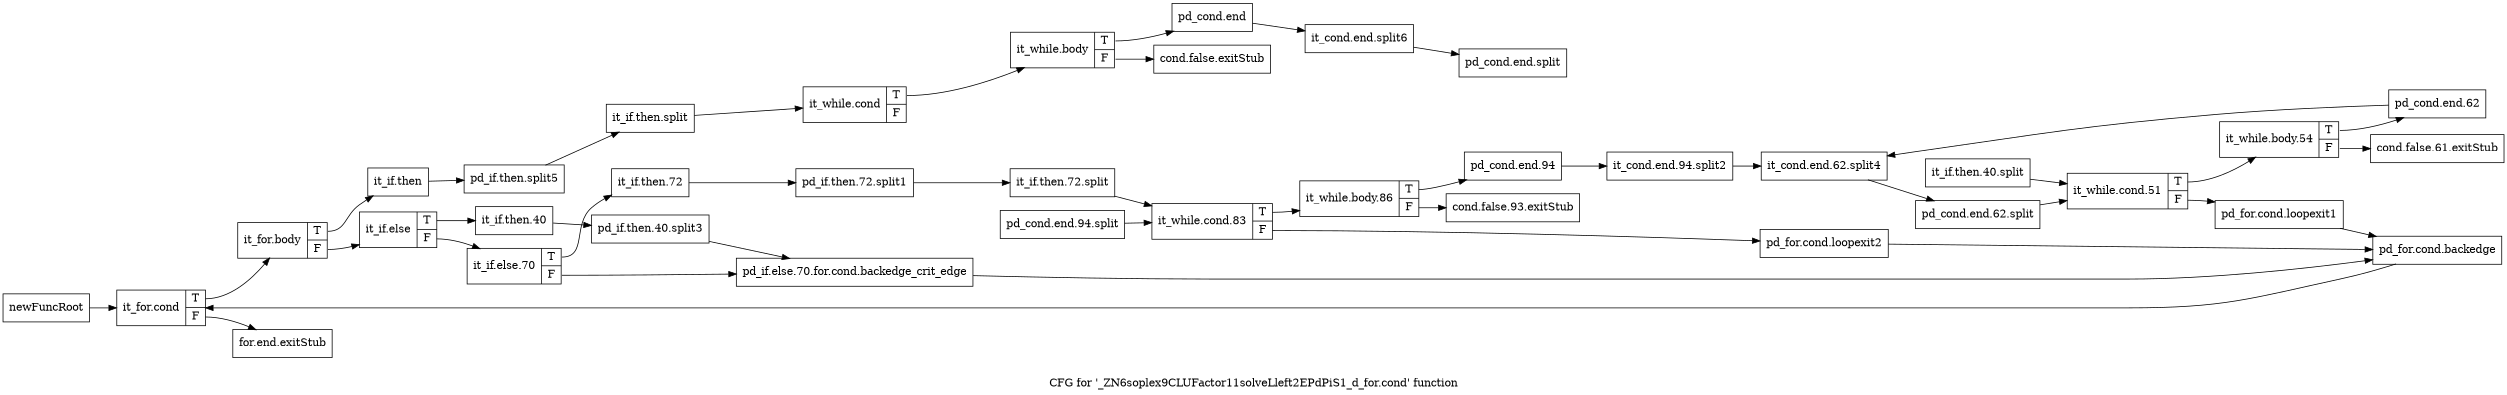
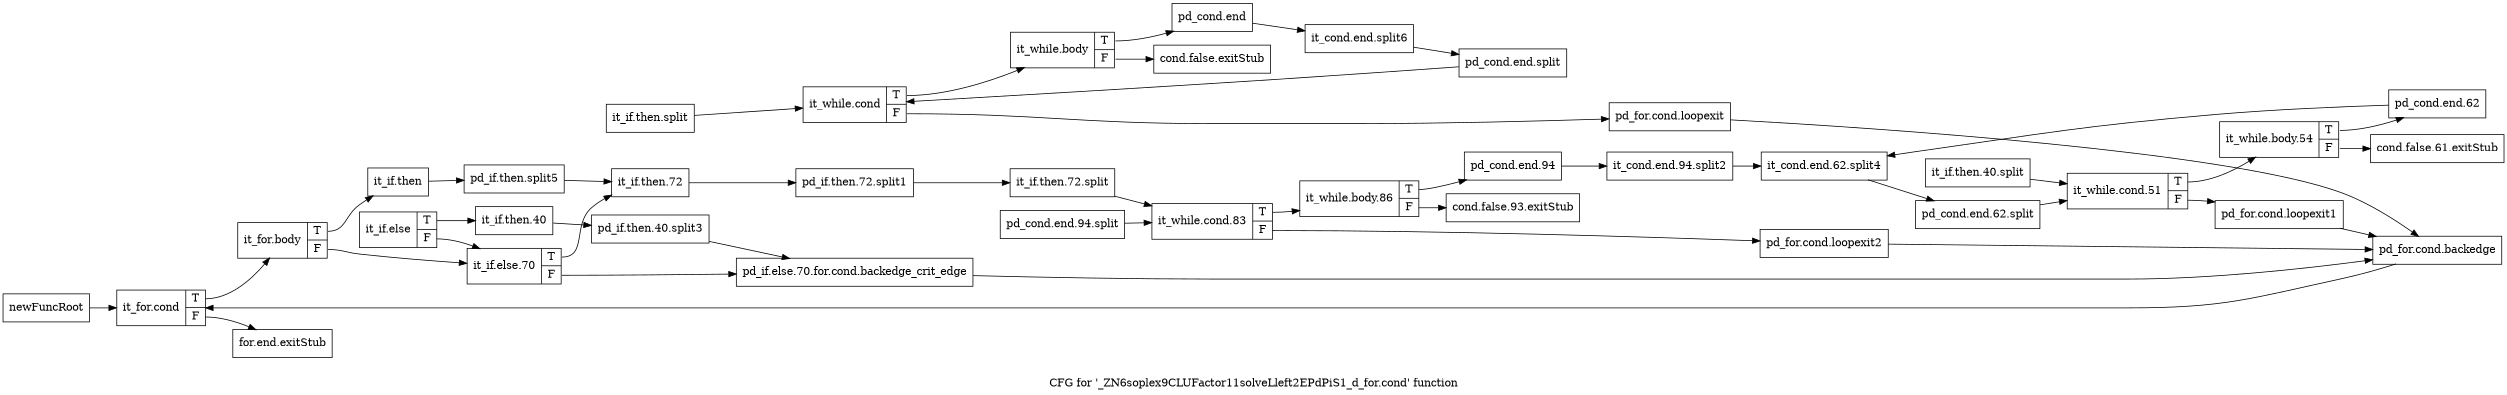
edge "pd_cond.end.split" -> "it_while.cond": added
node "pd_for.cond.loopexit": added
edge "pd_if.then.split5" -> "it_if.then.split": now "pd_if.then.split5" -> "it_if.then.72"
edge "it_for.body" -> "it_if.else": now "it_for.body" -> "it_if.else.70"
